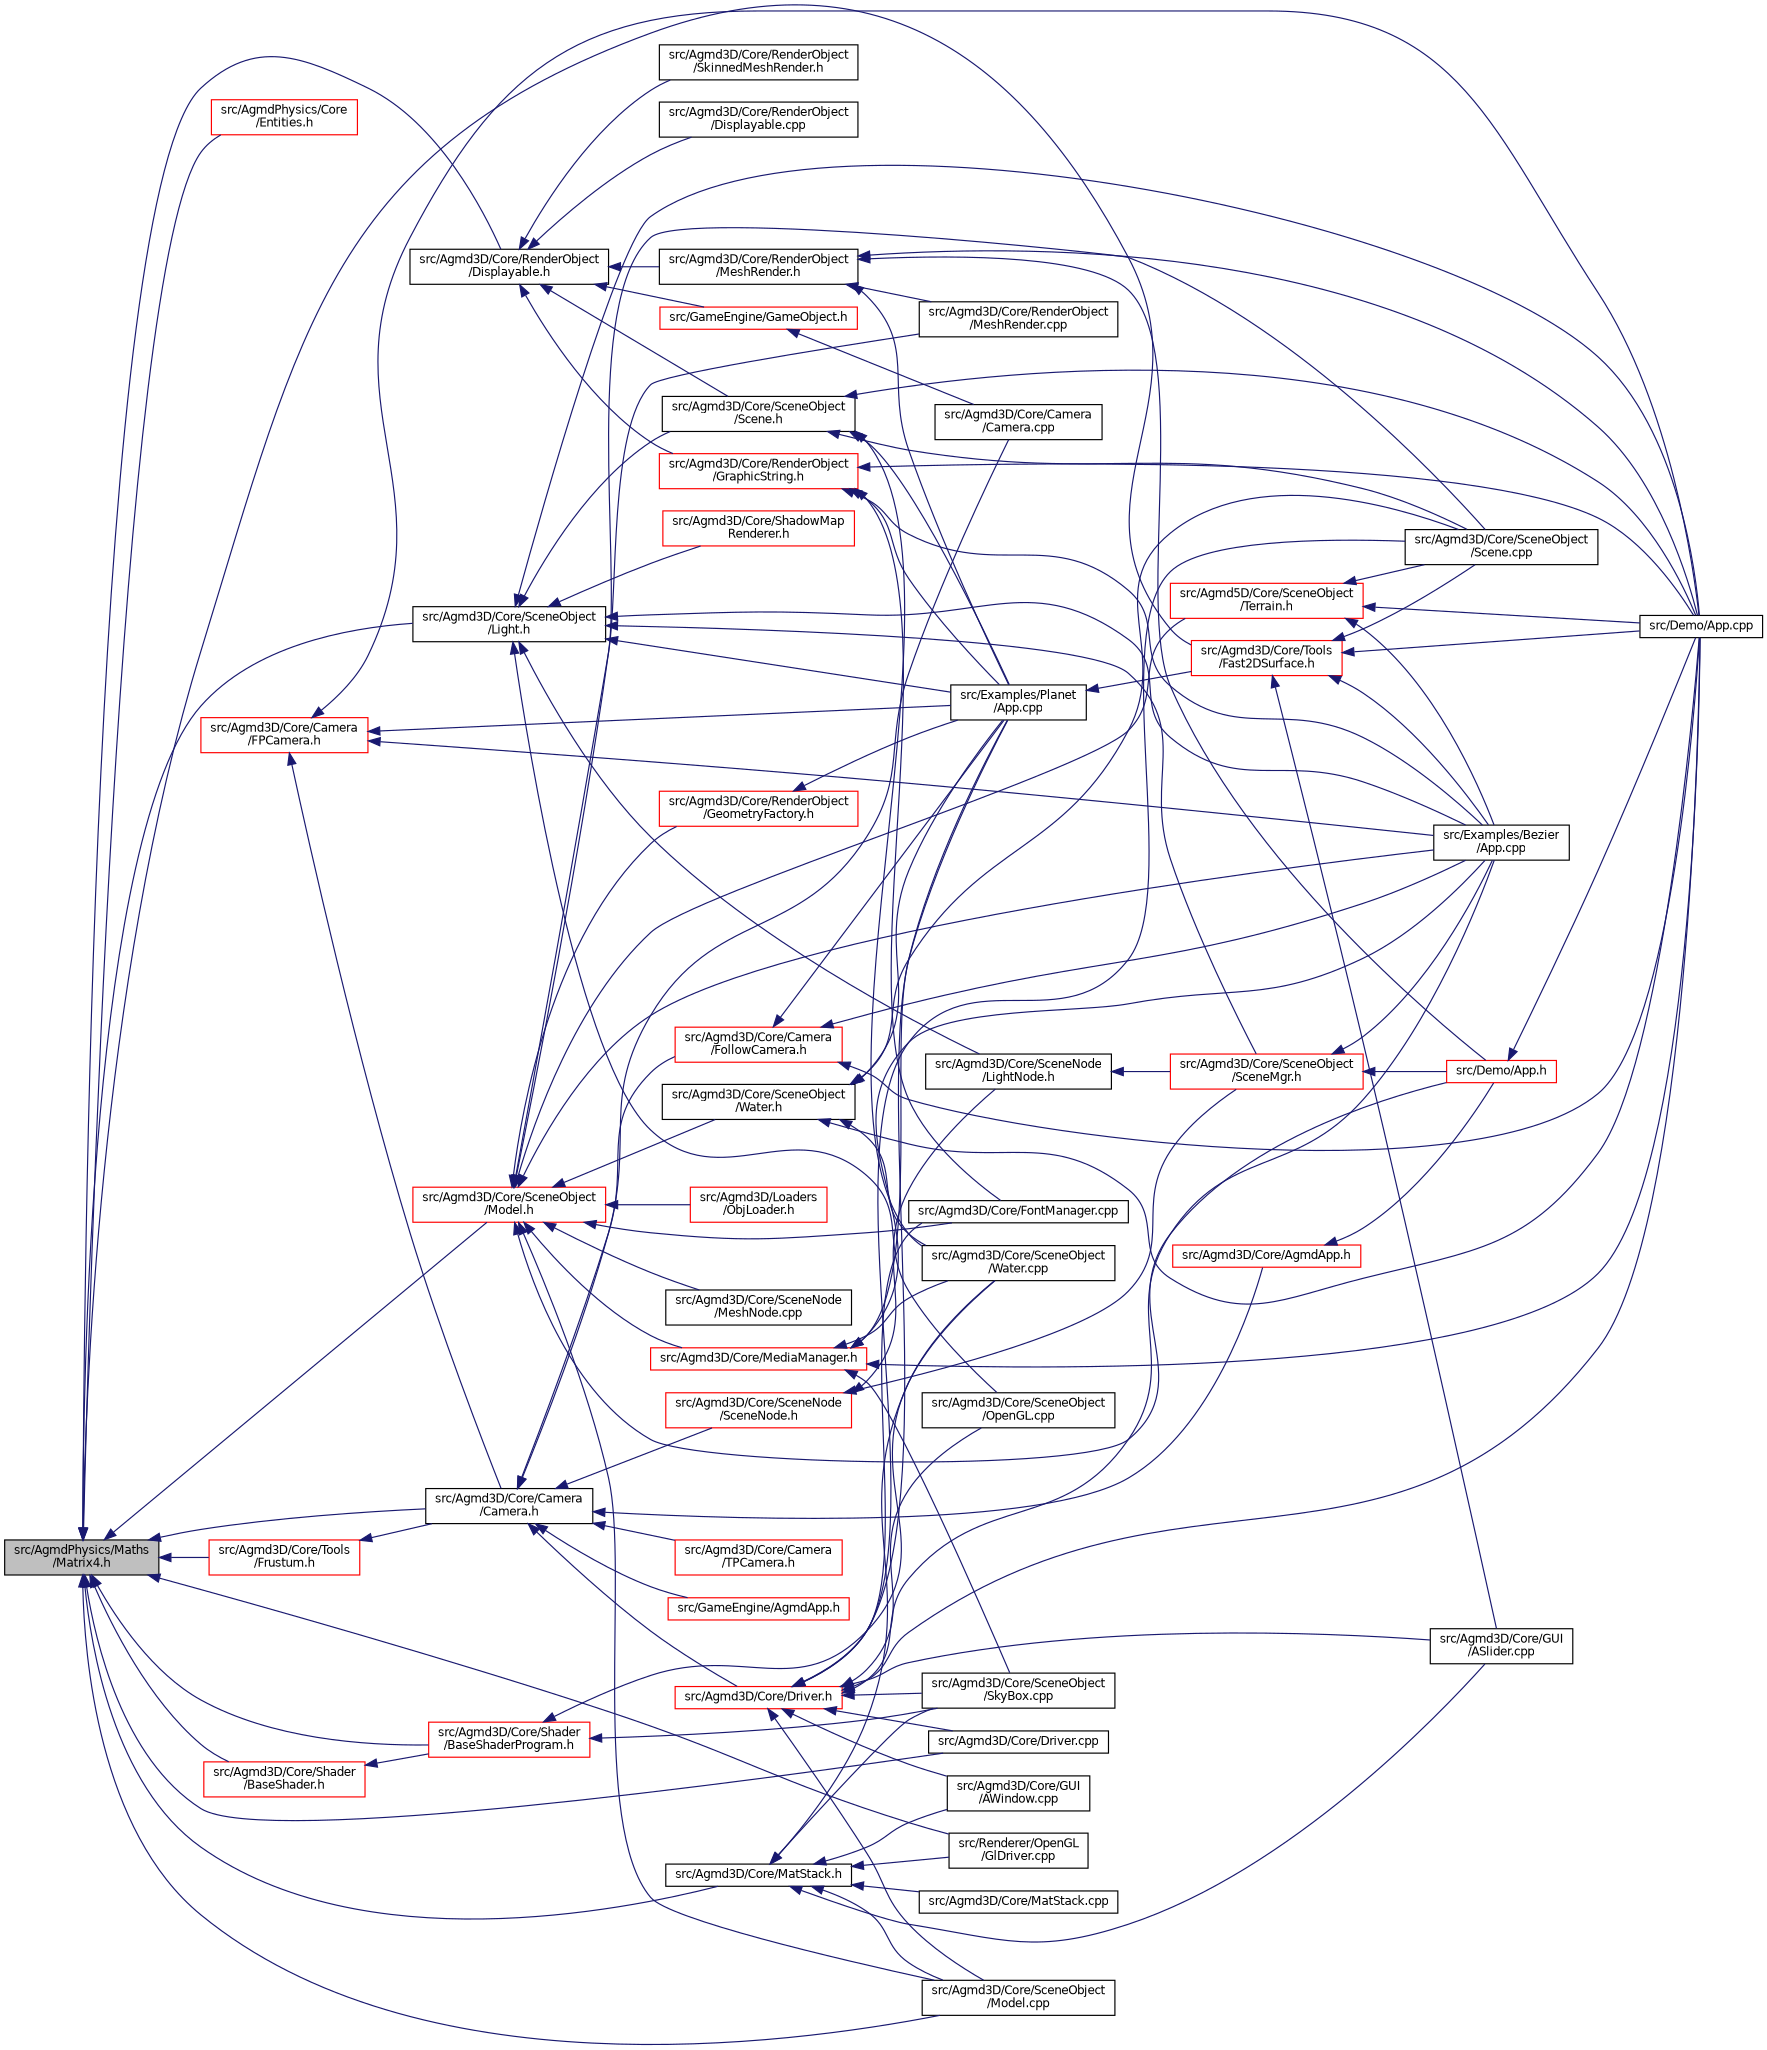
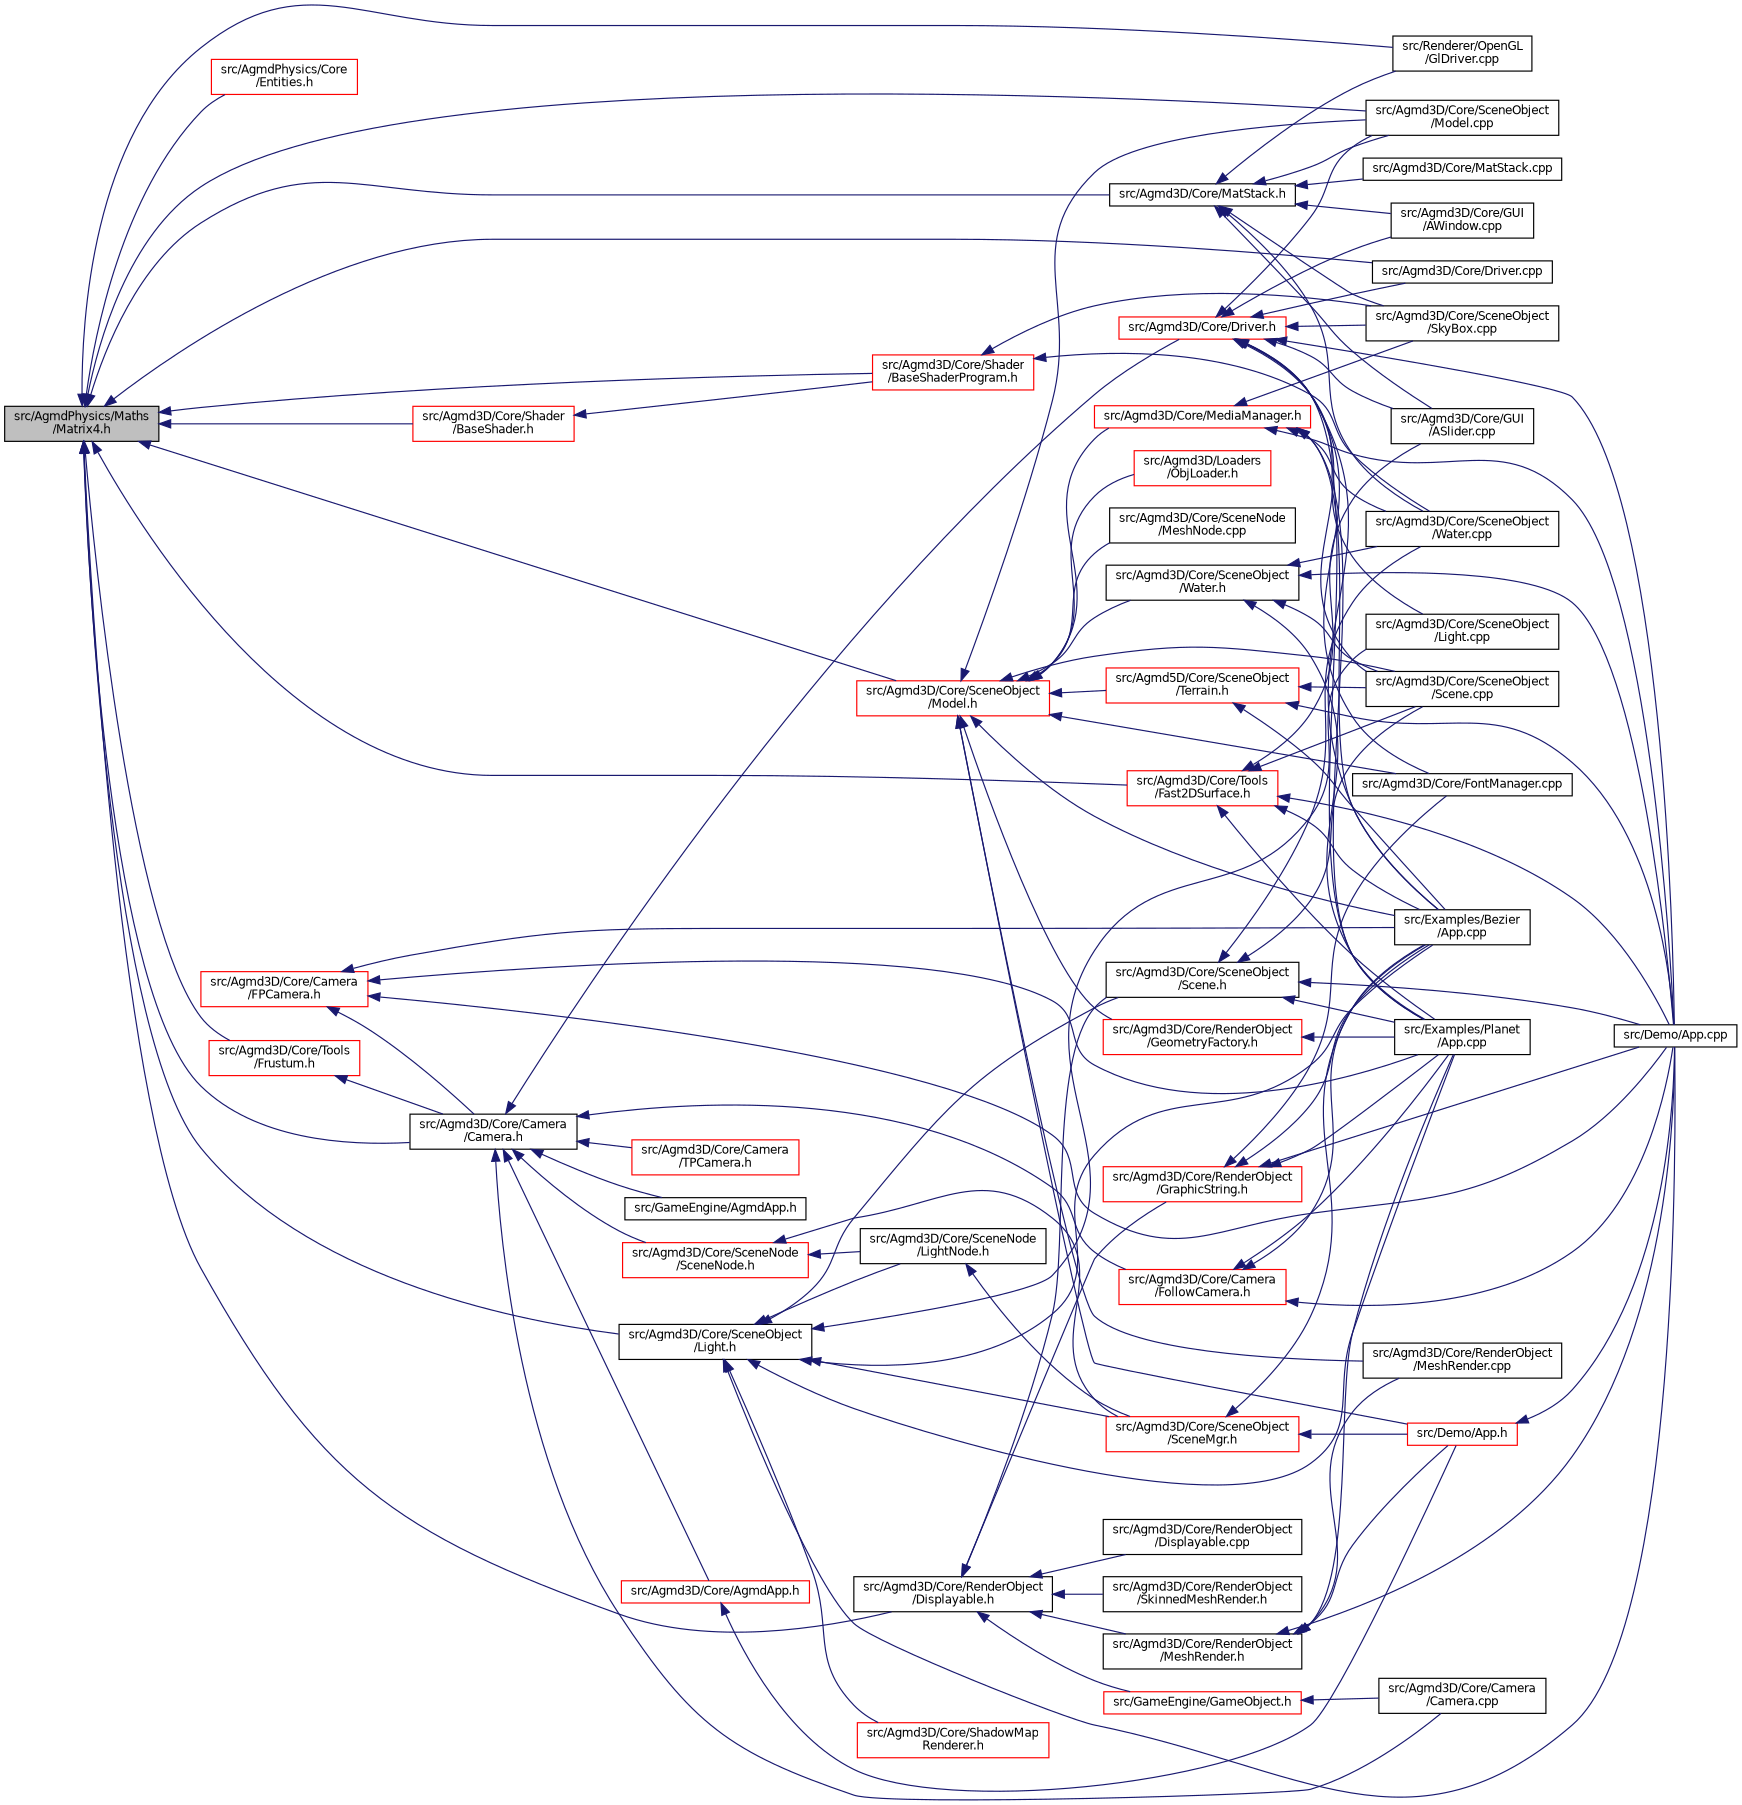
edge "src/Agmd3D/Core/Tools /Fast2DSurface.h" -> "src/Examples/Planet /App.cpp": reversed
node "src/Agmd3D/Core/SceneObject /OpenGL.cpp": label "src/Agmd3D/Core/SceneObject /OpenGL.cpp" -> "src/Agmd3D/Core/SceneObject /Light.cpp"
node "src/GameEngine/AgmdApp.h": color red -> black
